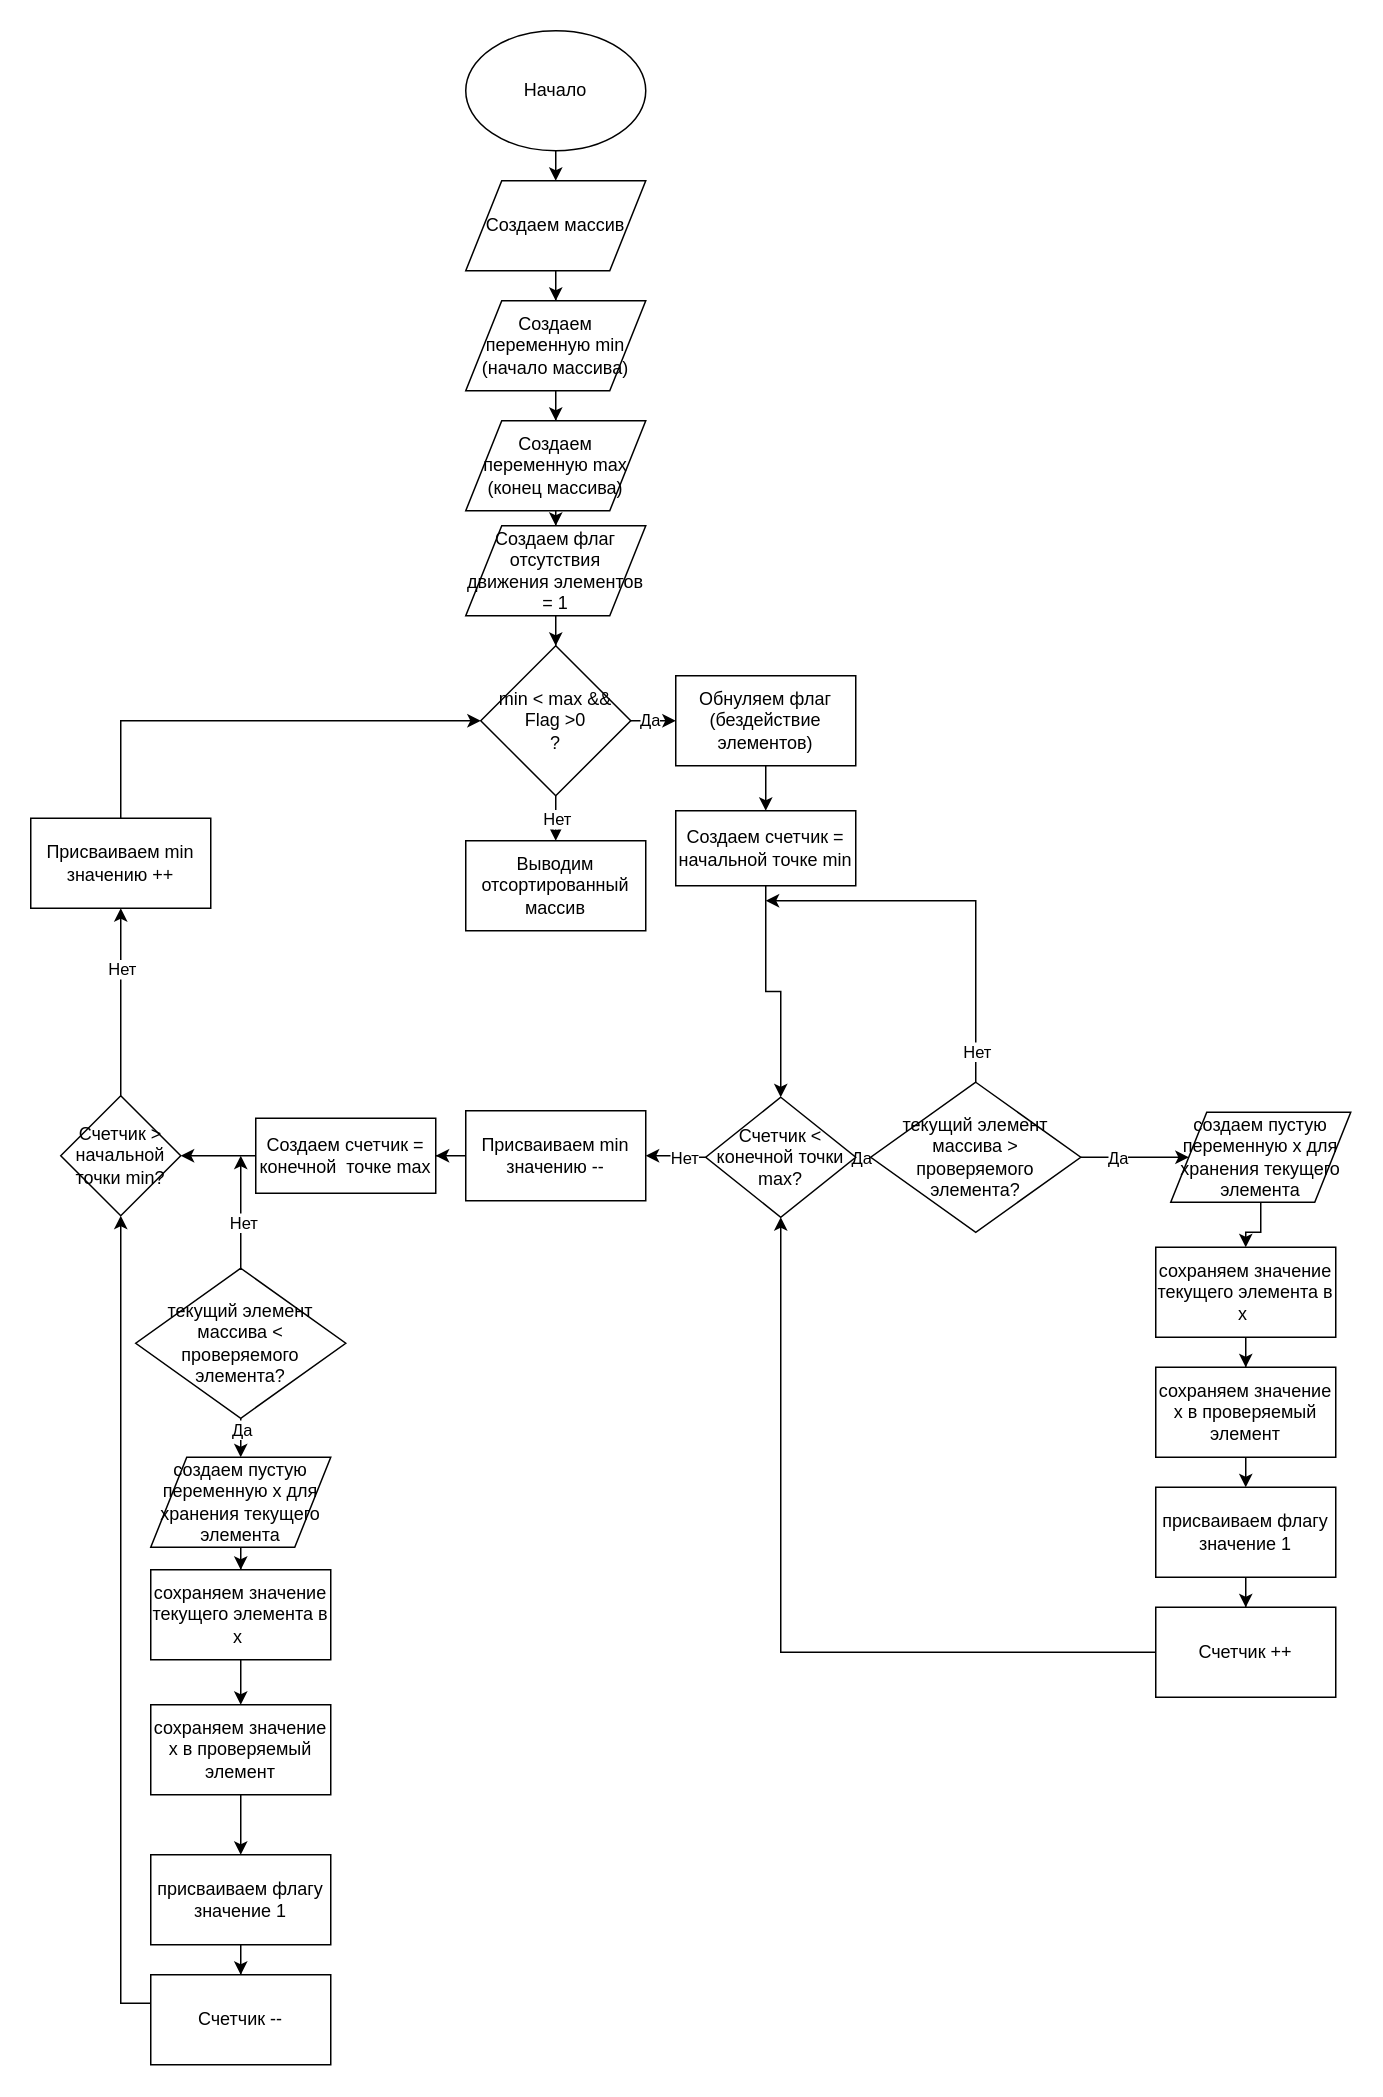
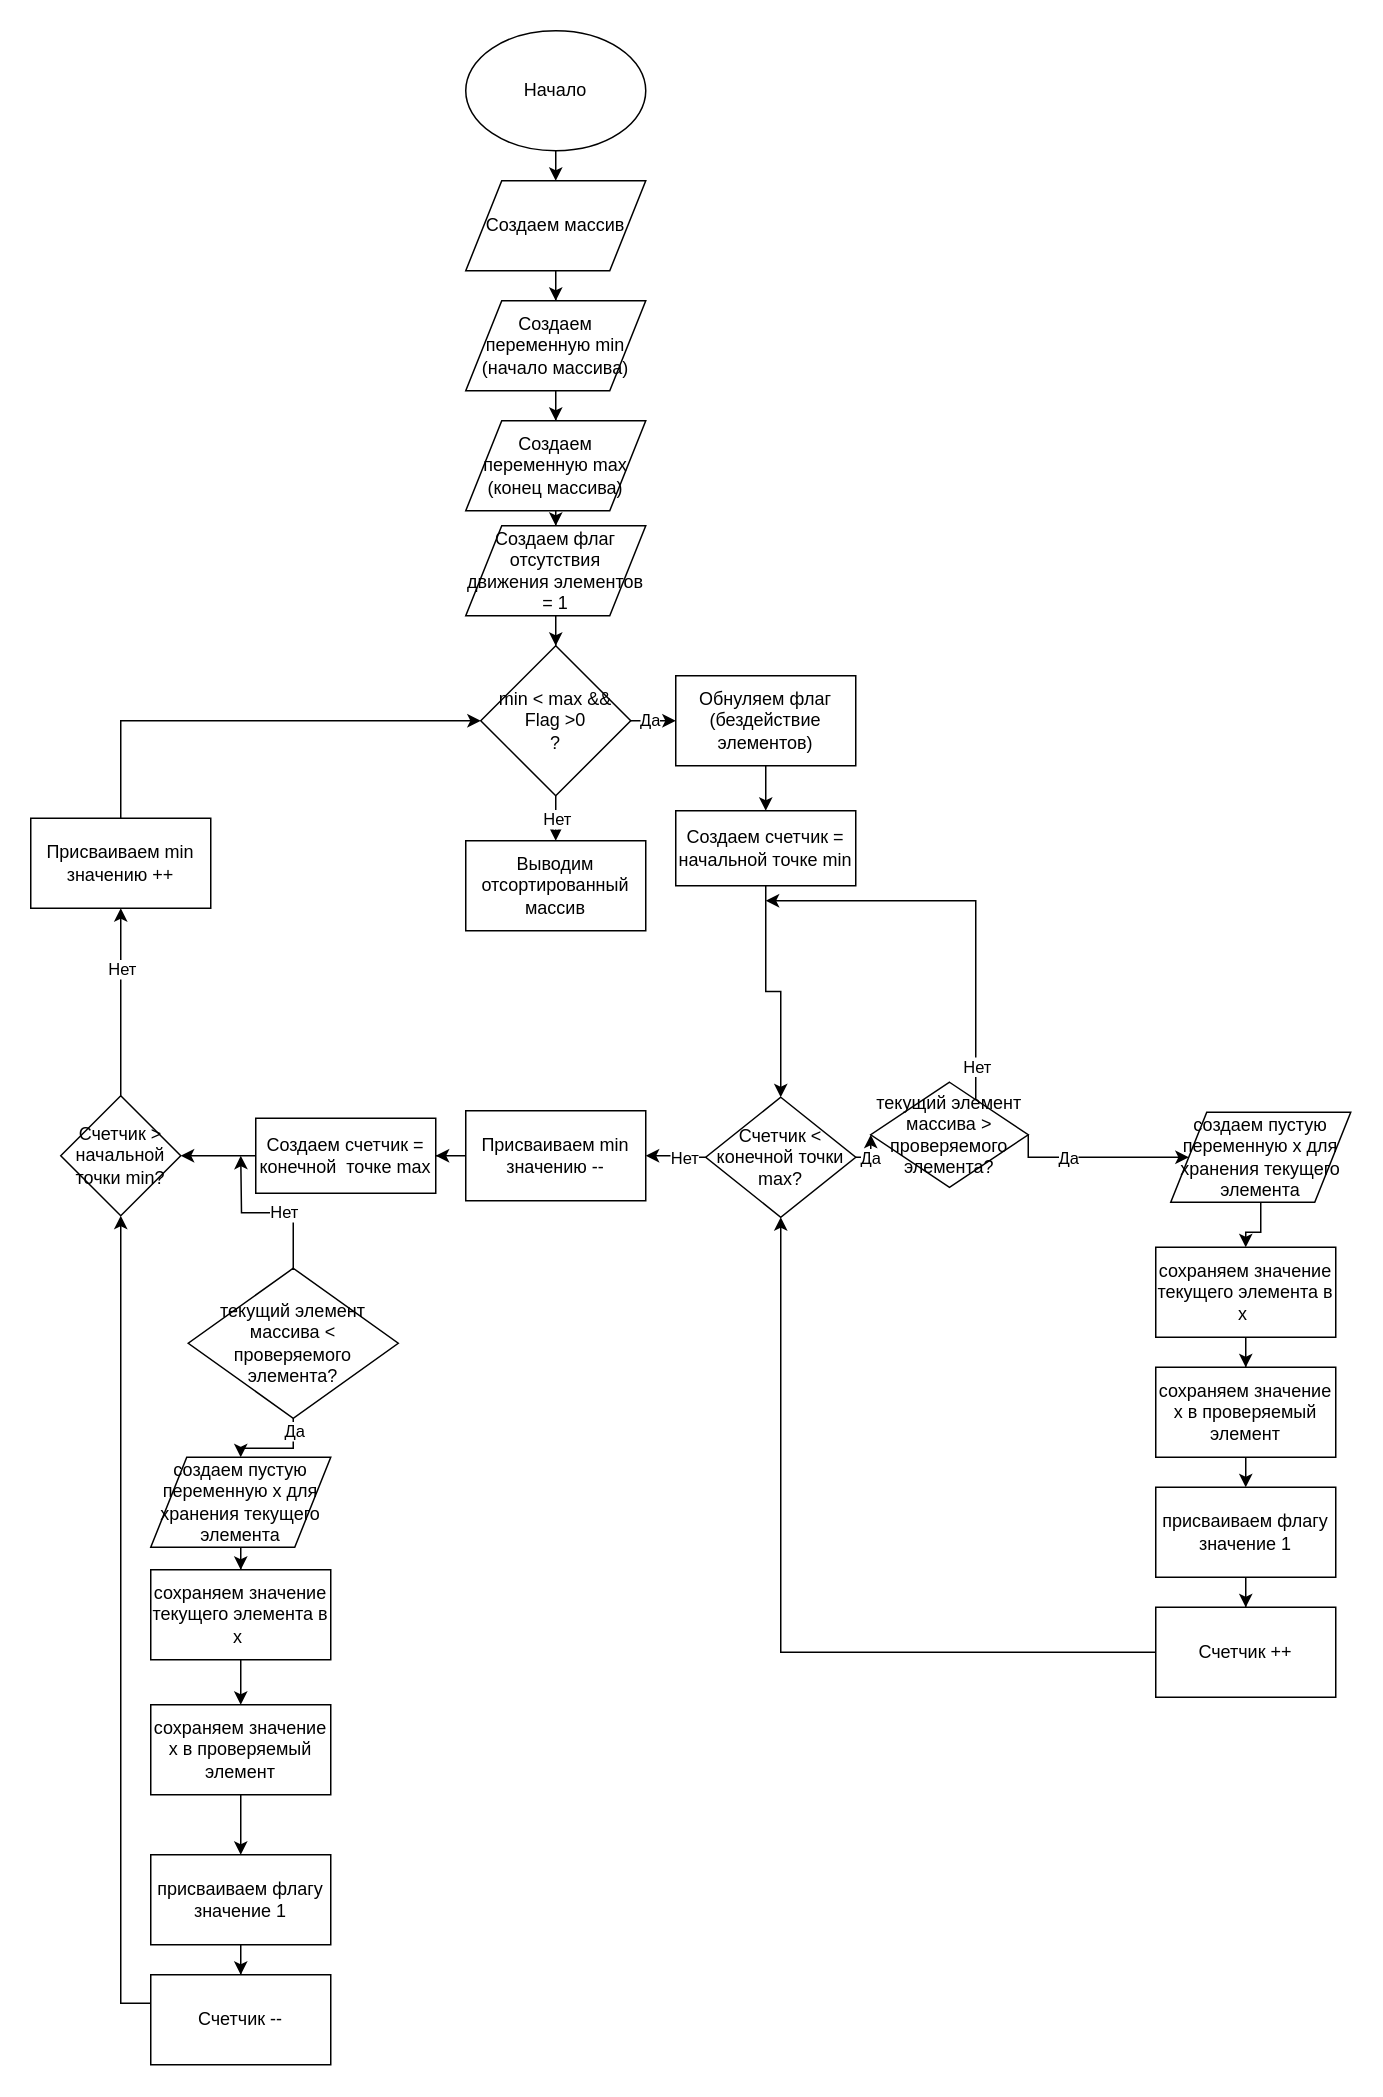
node "текущий элемент массива > проверяемого элемента?": size 210x150 -> 158x105
node "текущий элемент массива < проверяемого элемента?": moved (241, 1343) -> (293, 1343)
